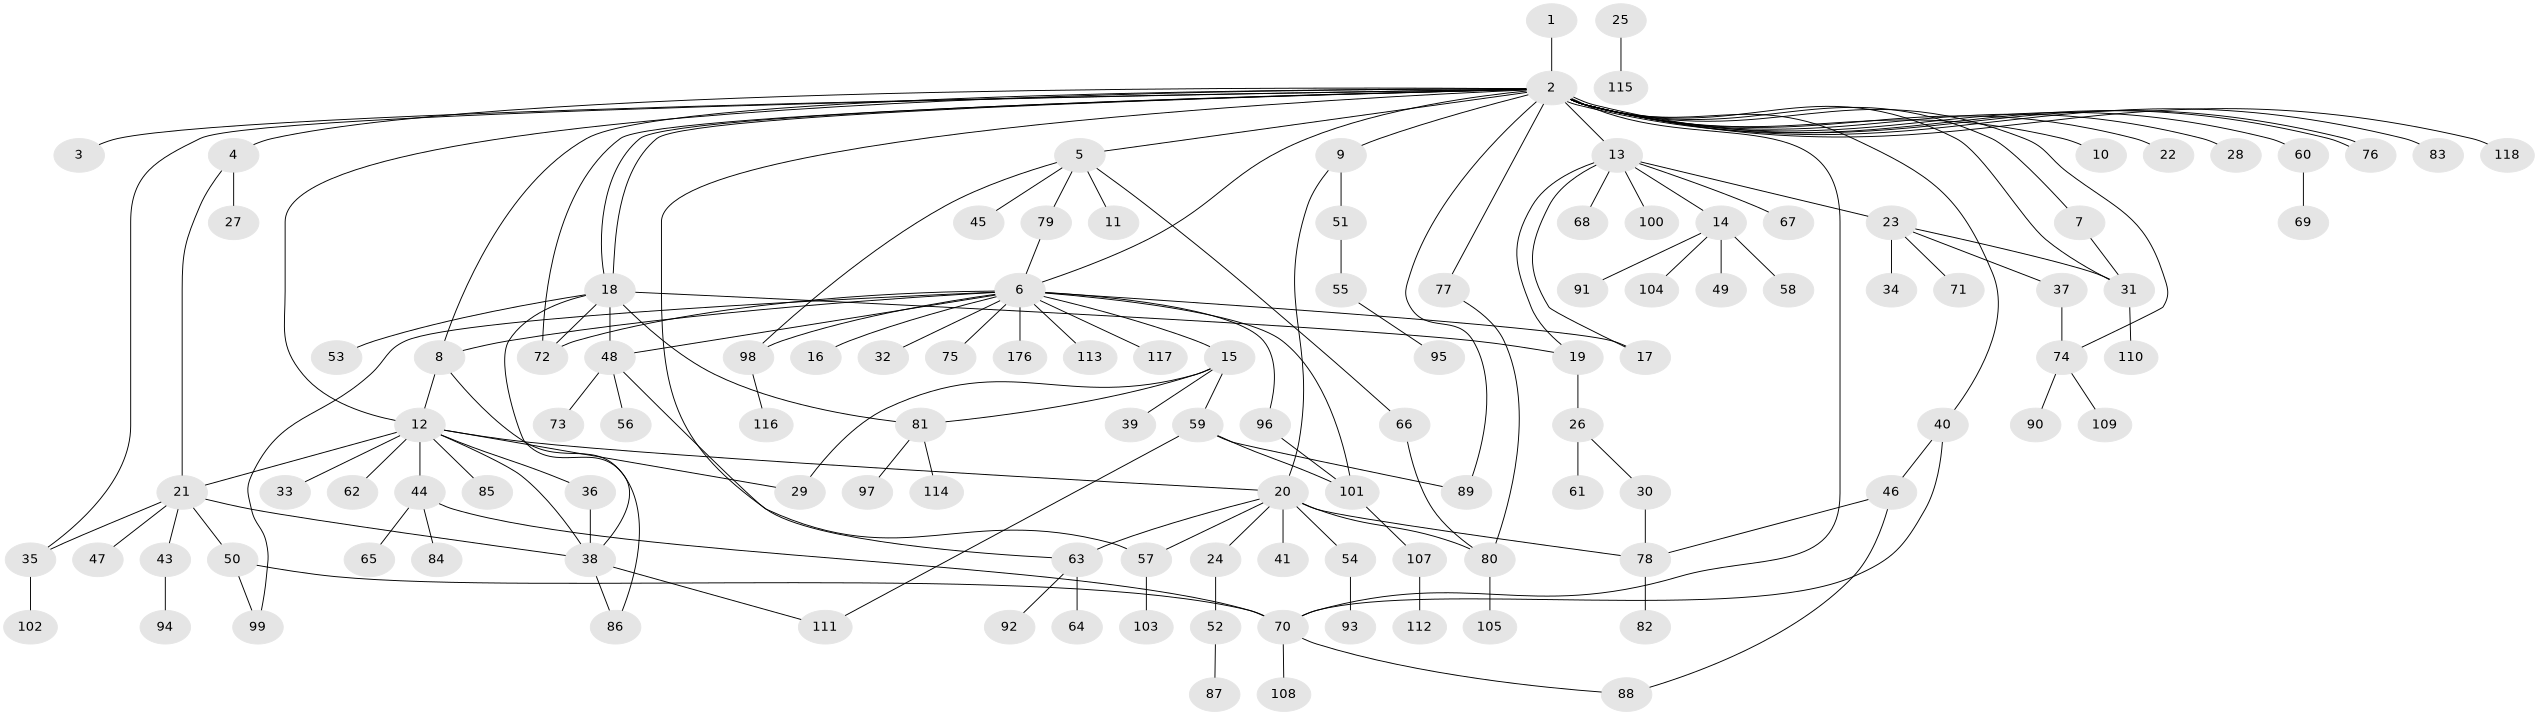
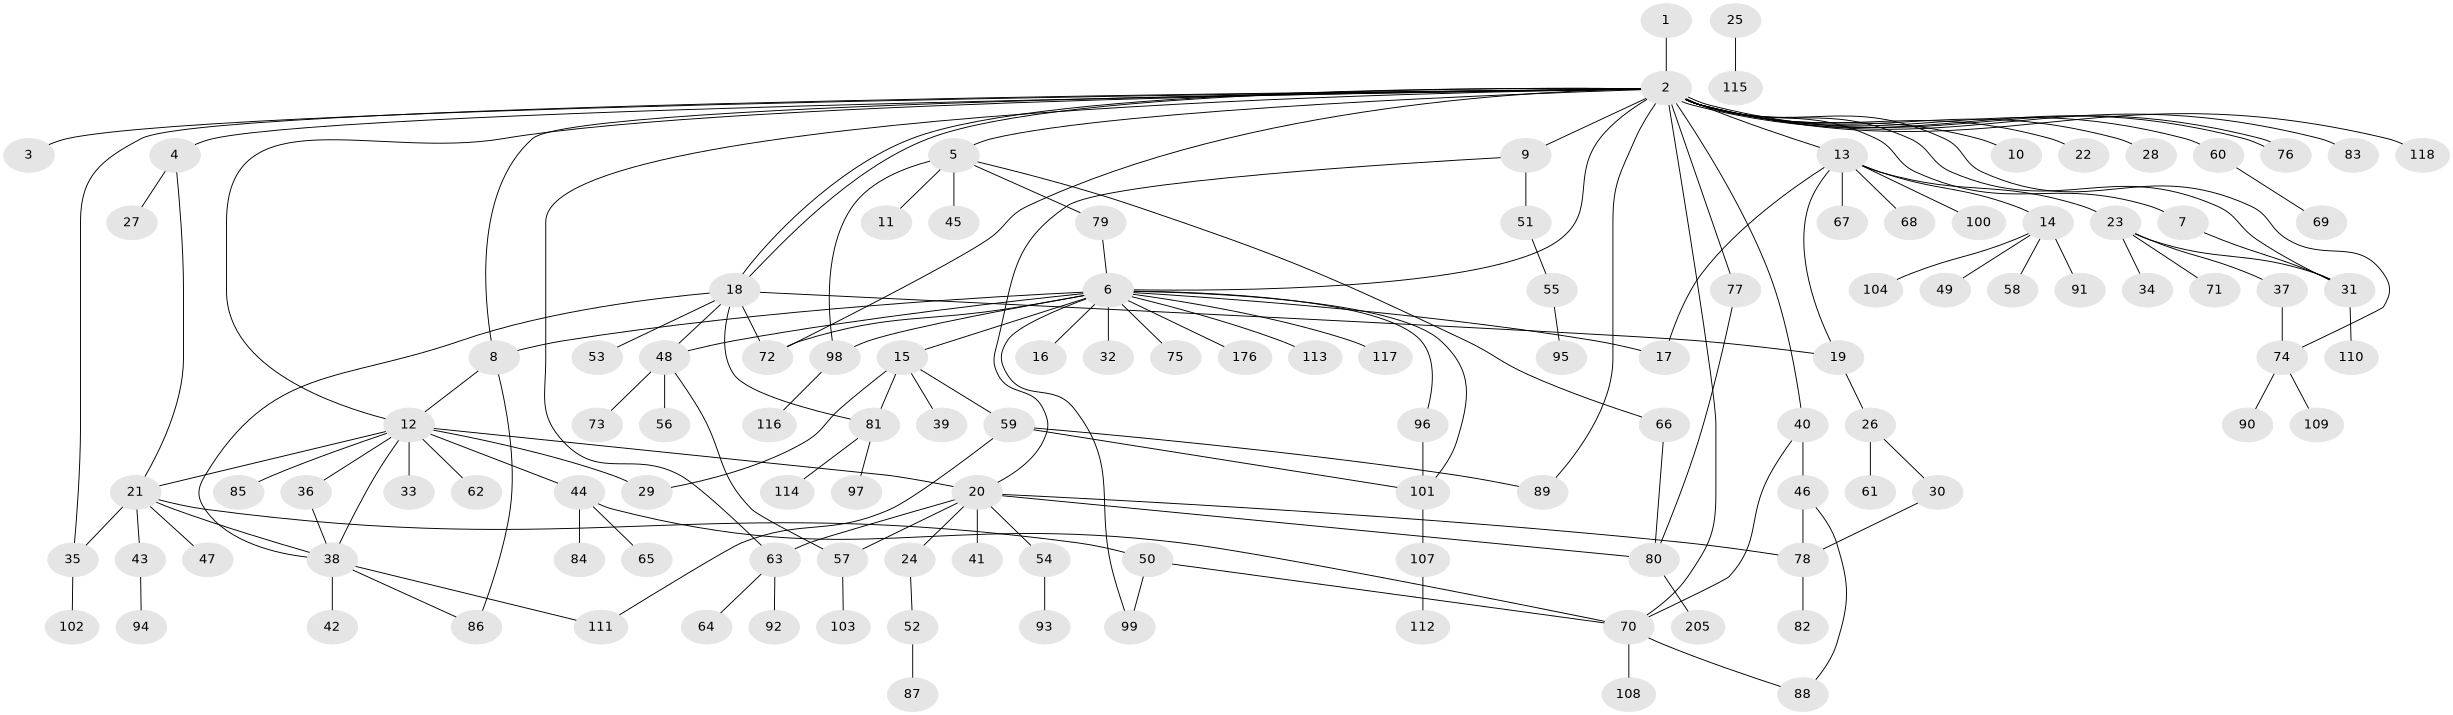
node "42": added
node "105": label "105" -> "205"
